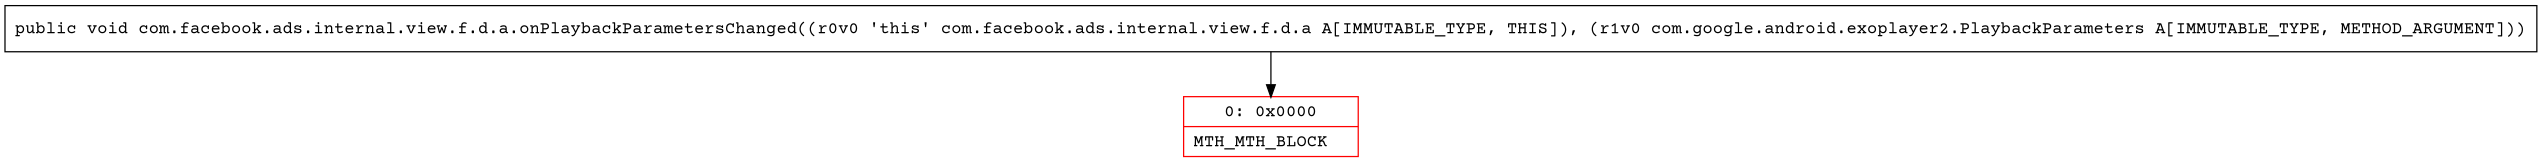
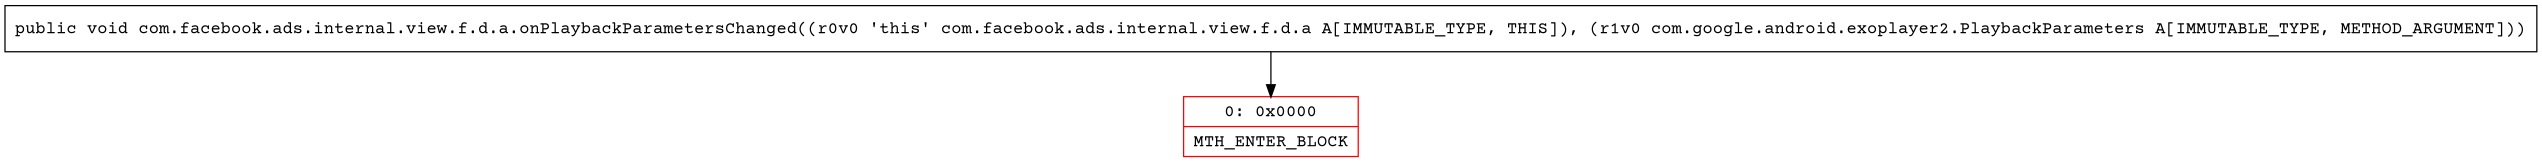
node "0: 0x0000": text "MTH_MTH_BLOCK" -> "MTH_ENTER_BLOCK"
